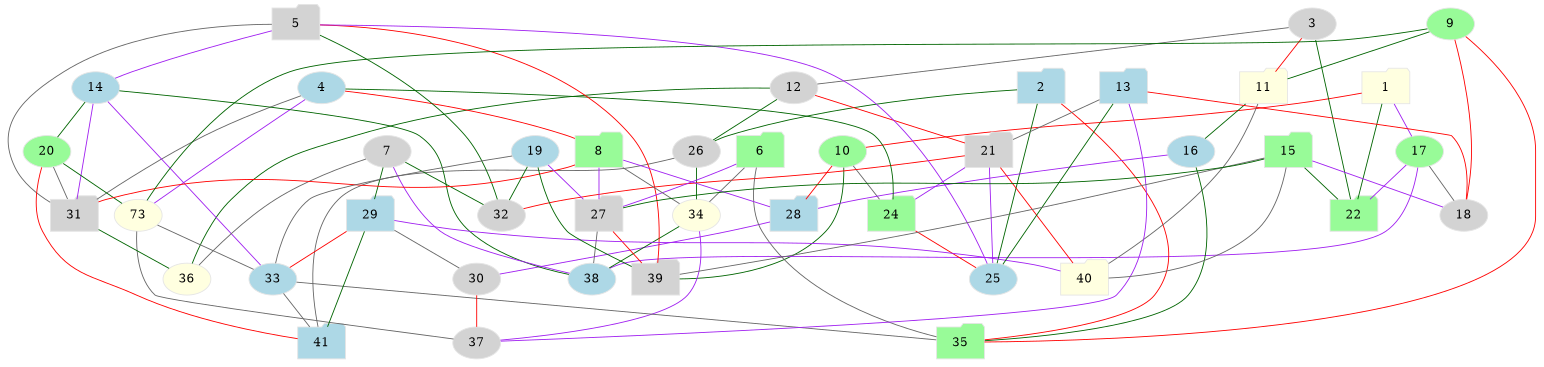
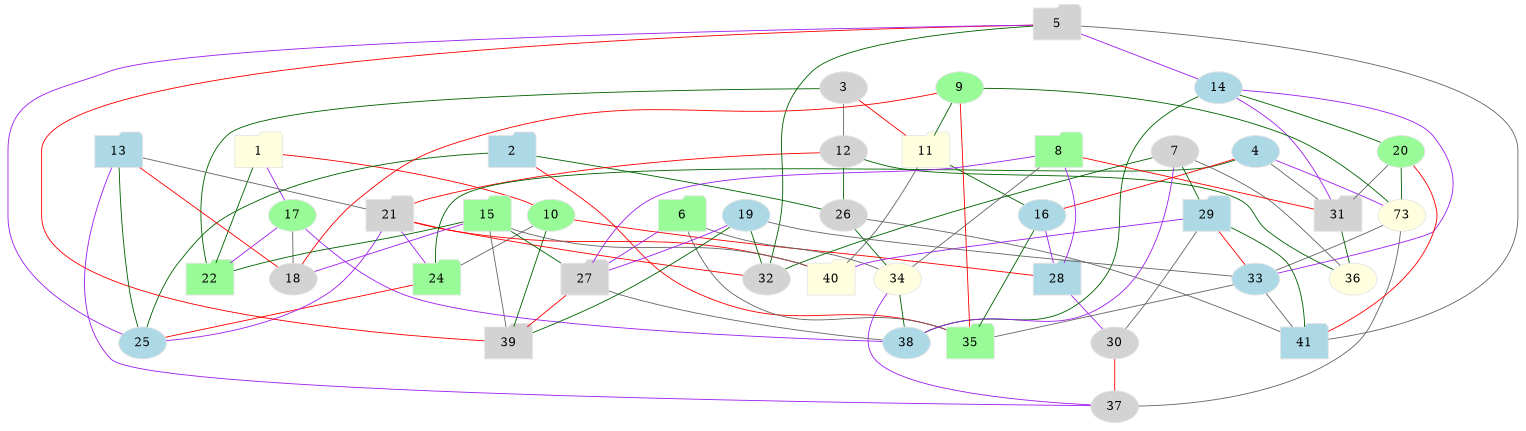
edge "5" -- "31": now "5" -- "41"
edge "4" -- "8": now "4" -- "16"
